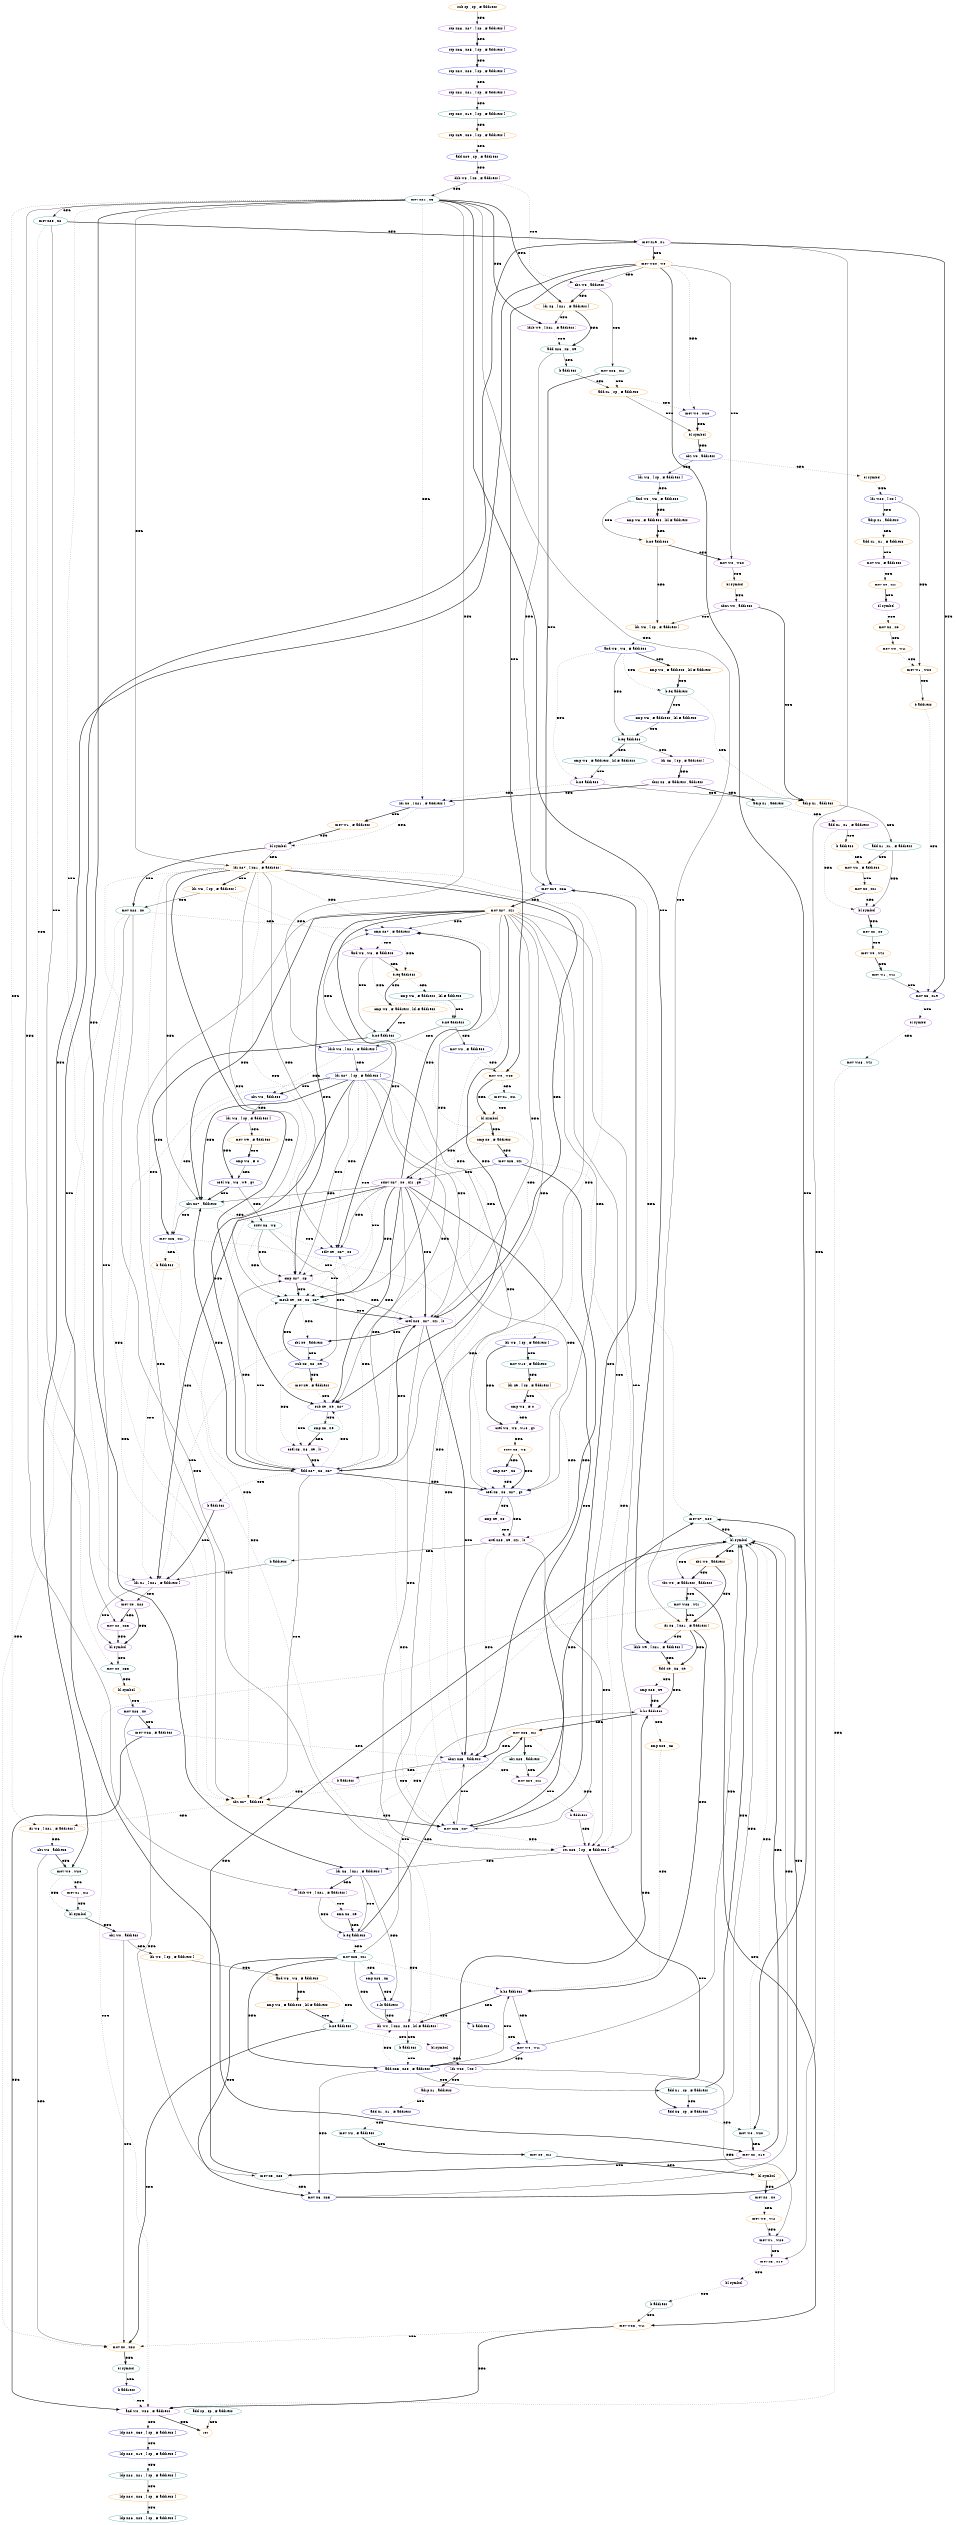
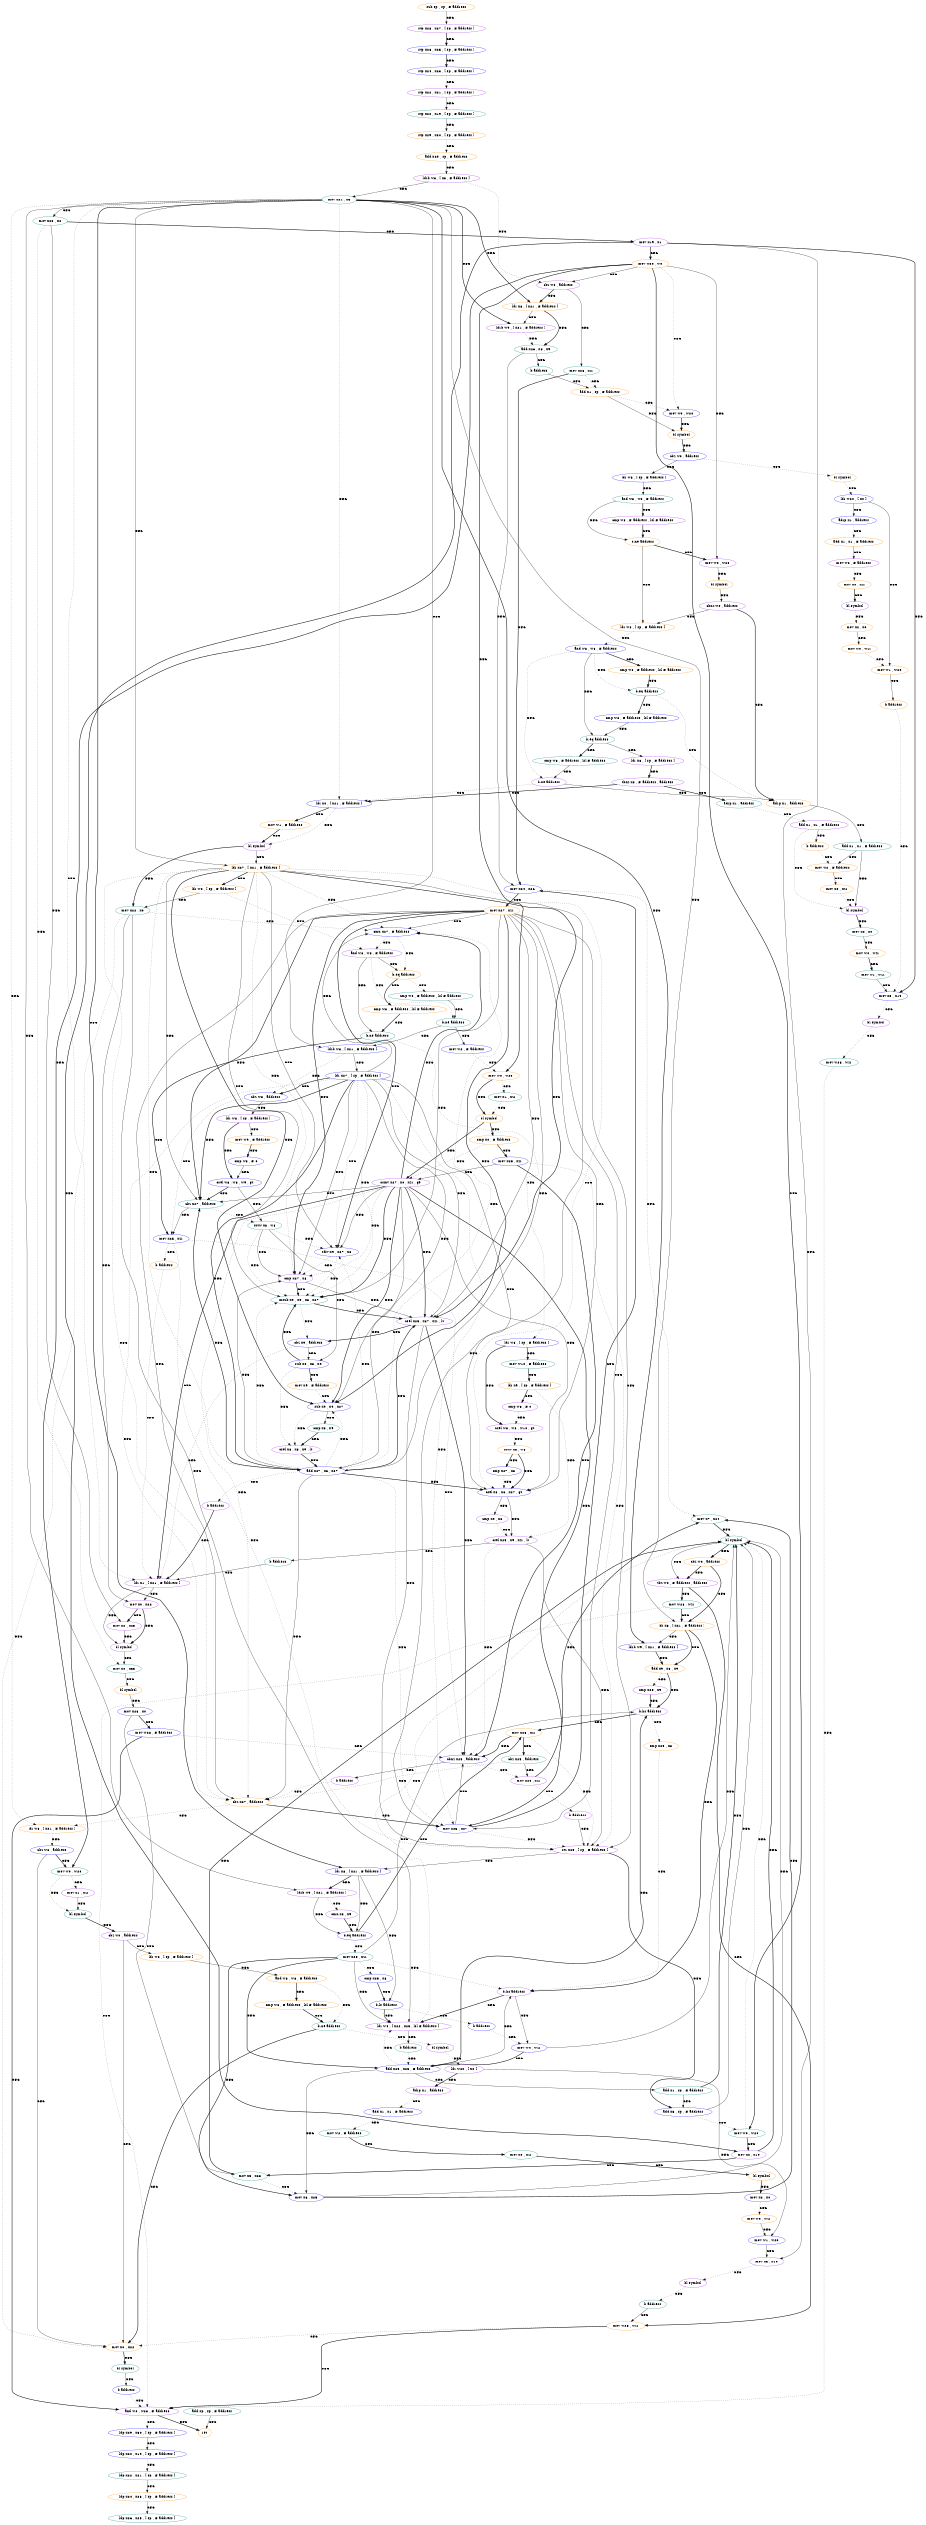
node "add x29 , sp , # address": color blue -> darkorange
edge "ldr x8 , [ sp , # address ]" -> "tbnz x8 , # address , address": label "DFG" -> "CFG"
edge "mov x27 , xzr" -> "mov x25 , x27": label "CFG" -> "DFG"
